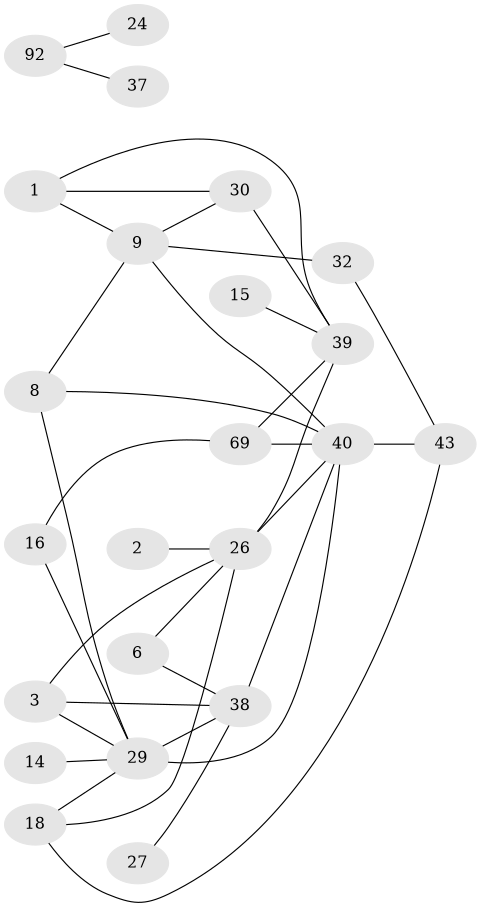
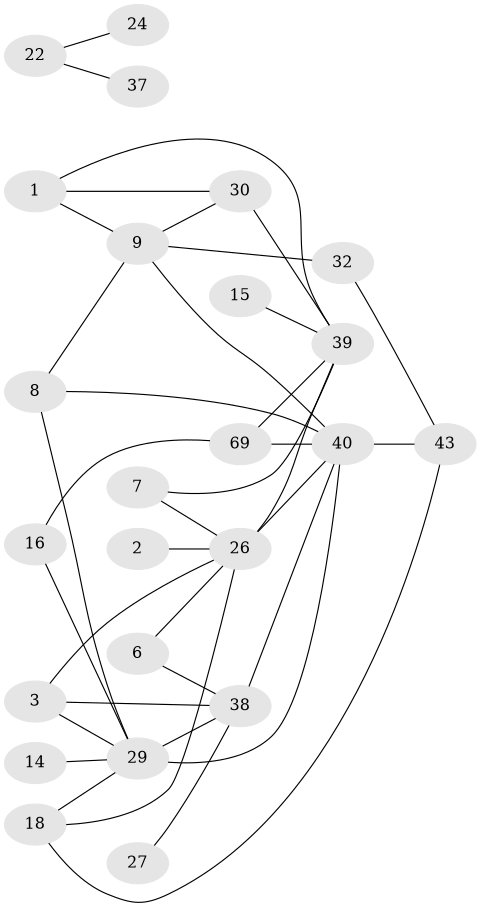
node "92": label "92" -> "22"
node "7": added
